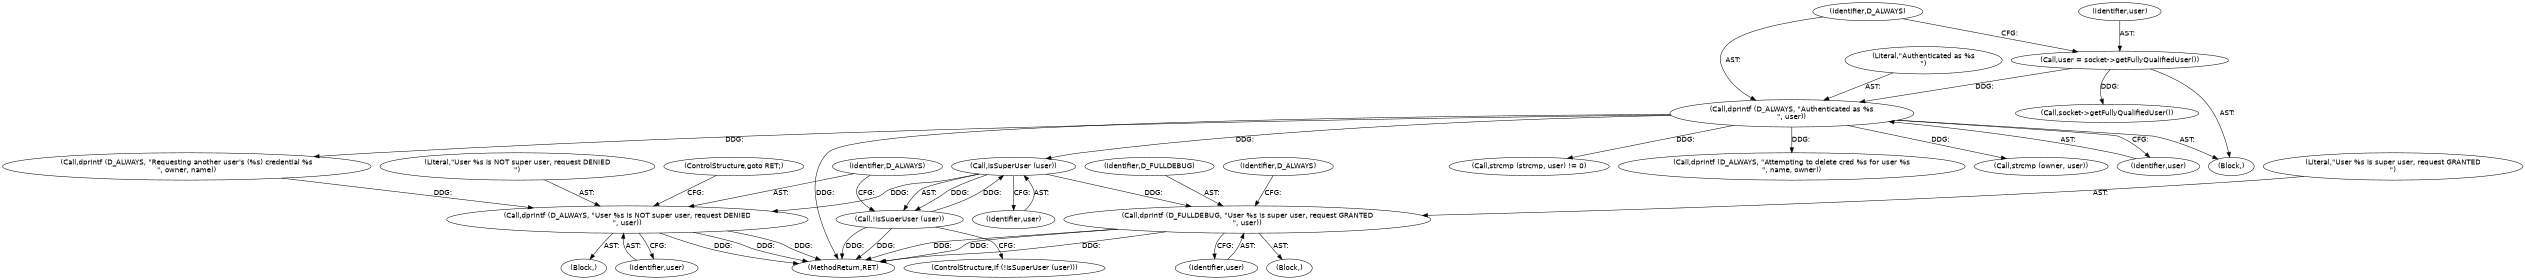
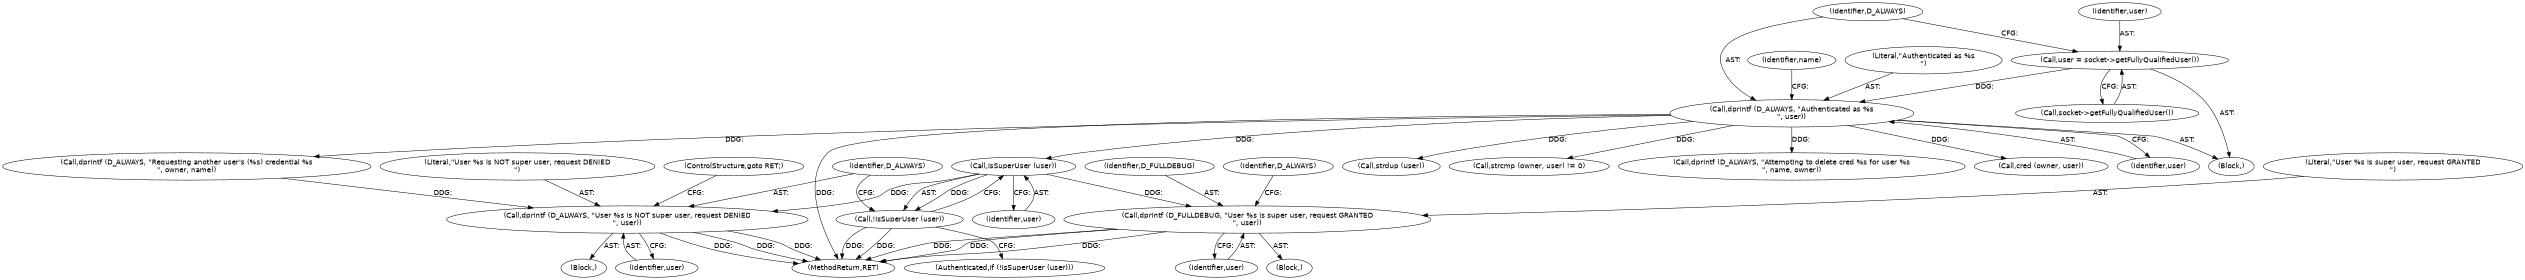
node "(Identifier,name)": added
edge "(Call,user = socket->getFullyQualifiedUser())" -> "(Call,socket->getFullyQualifiedUser())": label "DDG: " -> "CFG: "
edge "(Call,socket->getFullyQualifiedUser())" -> "(Call,user = socket->getFullyQualifiedUser())": added, label "AST:"
node "(Call,strdup (user))": added
node "(Call,strcmp (strcmp, user) != 0)": label "(Call,strcmp (strcmp, user) != 0)" -> "(Call,strcmp (owner, user) != 0)"
node "(Call,strcmp (owner, user))": label "(Call,strcmp (owner, user))" -> "(Call,cred (owner, user))"
edge "(Call,!isSuperUser (user))" -> "(Call,isSuperUser (user))": label "DDG: " -> "CFG: "
node "(ControlStructure,if (!isSuperUser (user)))": label "(ControlStructure,if (!isSuperUser (user)))" -> "(Authenticated,if (!isSuperUser (user)))"
